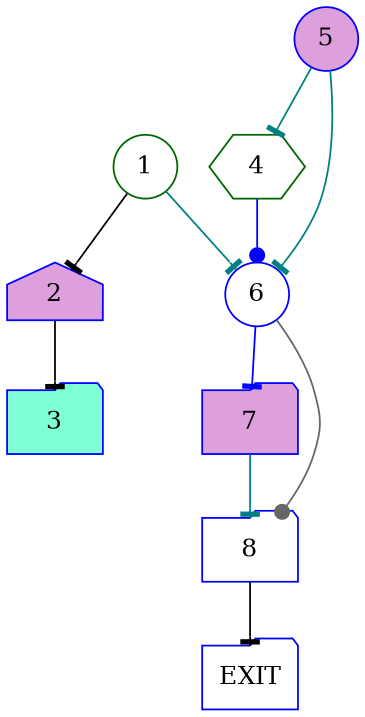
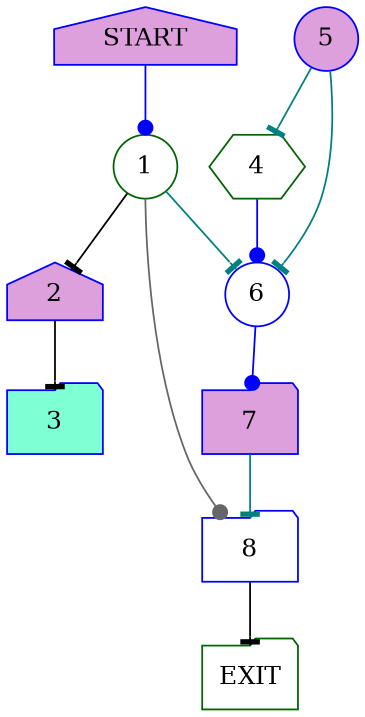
node "START": added
edge "6" -> "7": arrowhead tee -> dot
edge "6" -> "8": now "1" -> "8"
node "EXIT": color blue -> darkgreen
